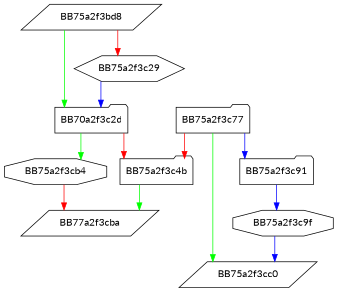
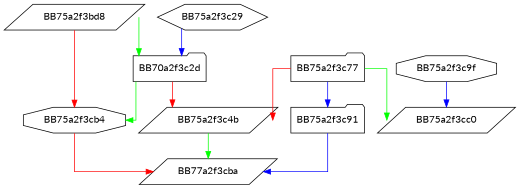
edge "BB75a2f3bd8" -> "BB75a2f3c29": now "BB75a2f3bd8" -> "BB75a2f3cb4"
node "BB75a2f3c4b": shape folder -> parallelogram
edge "BB75a2f3c91" -> "BB75a2f3c9f": now "BB75a2f3c91" -> "BB77a2f3cba"
